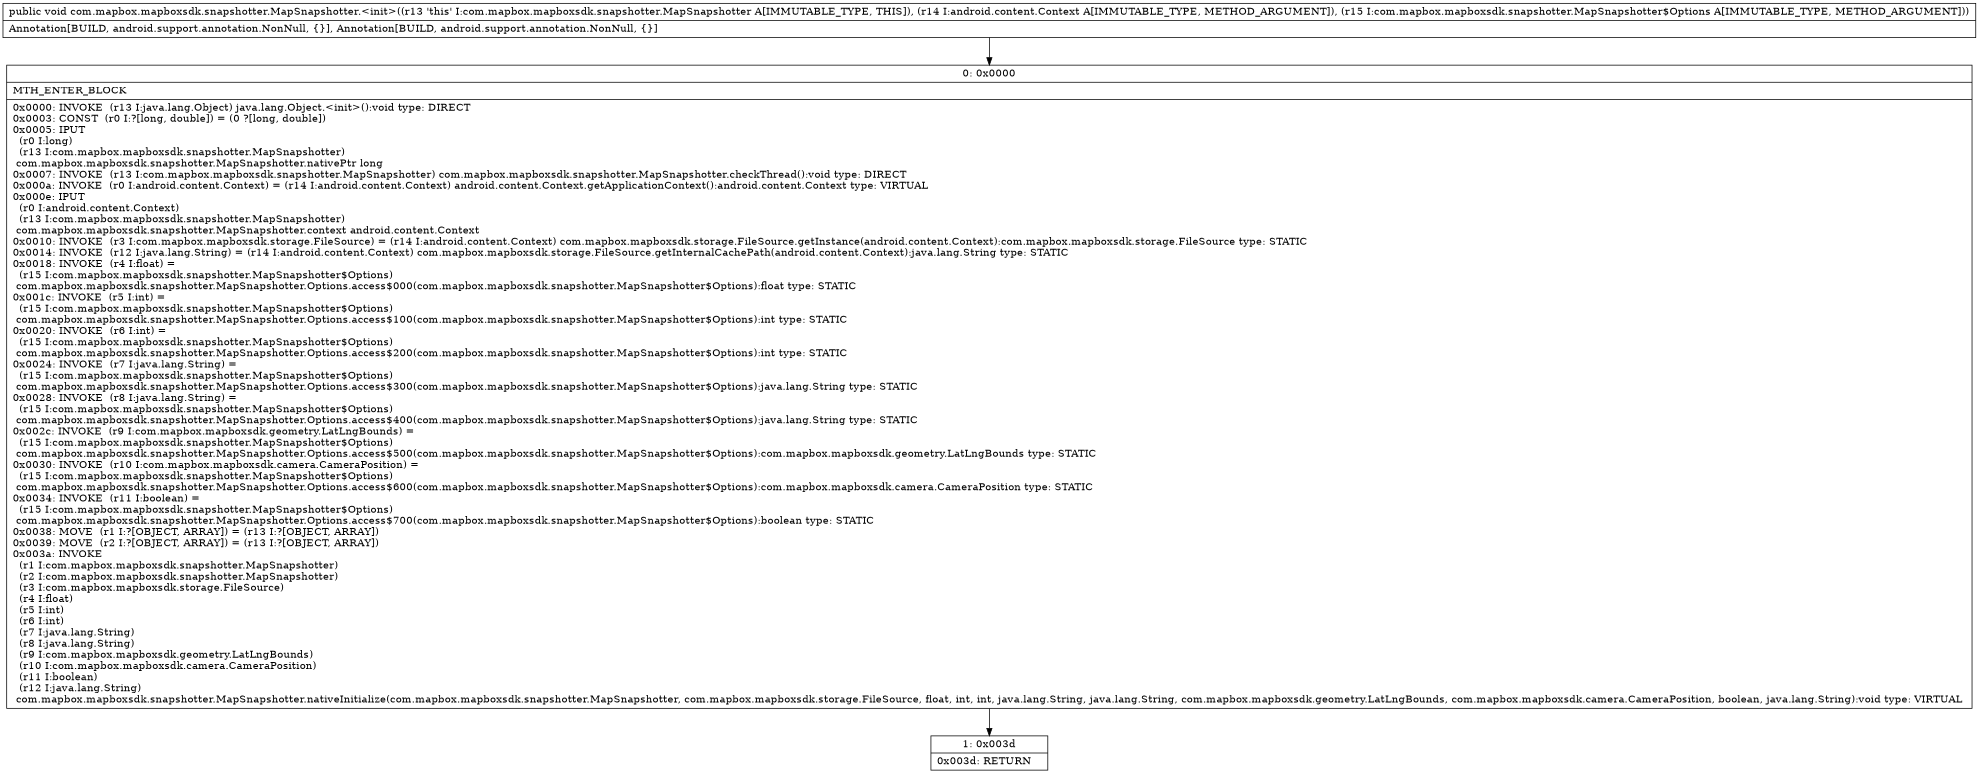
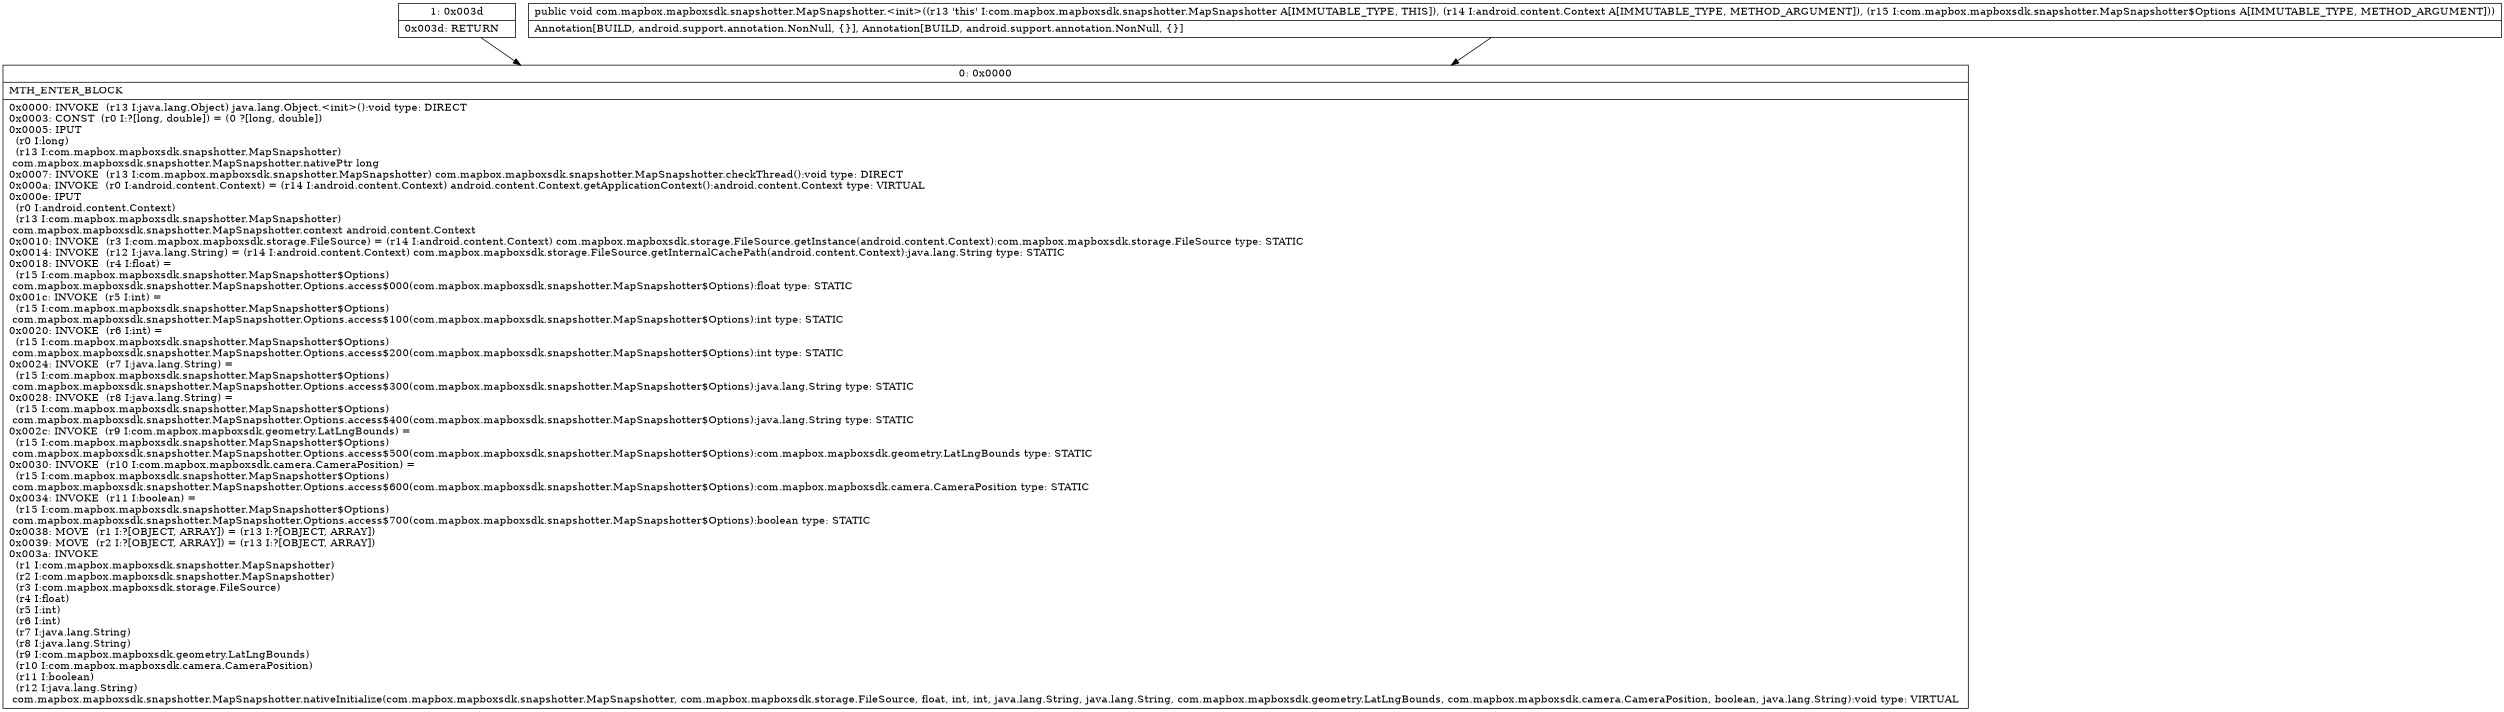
edge "0: 0x0000" -> "1: 0x003d": reversed
